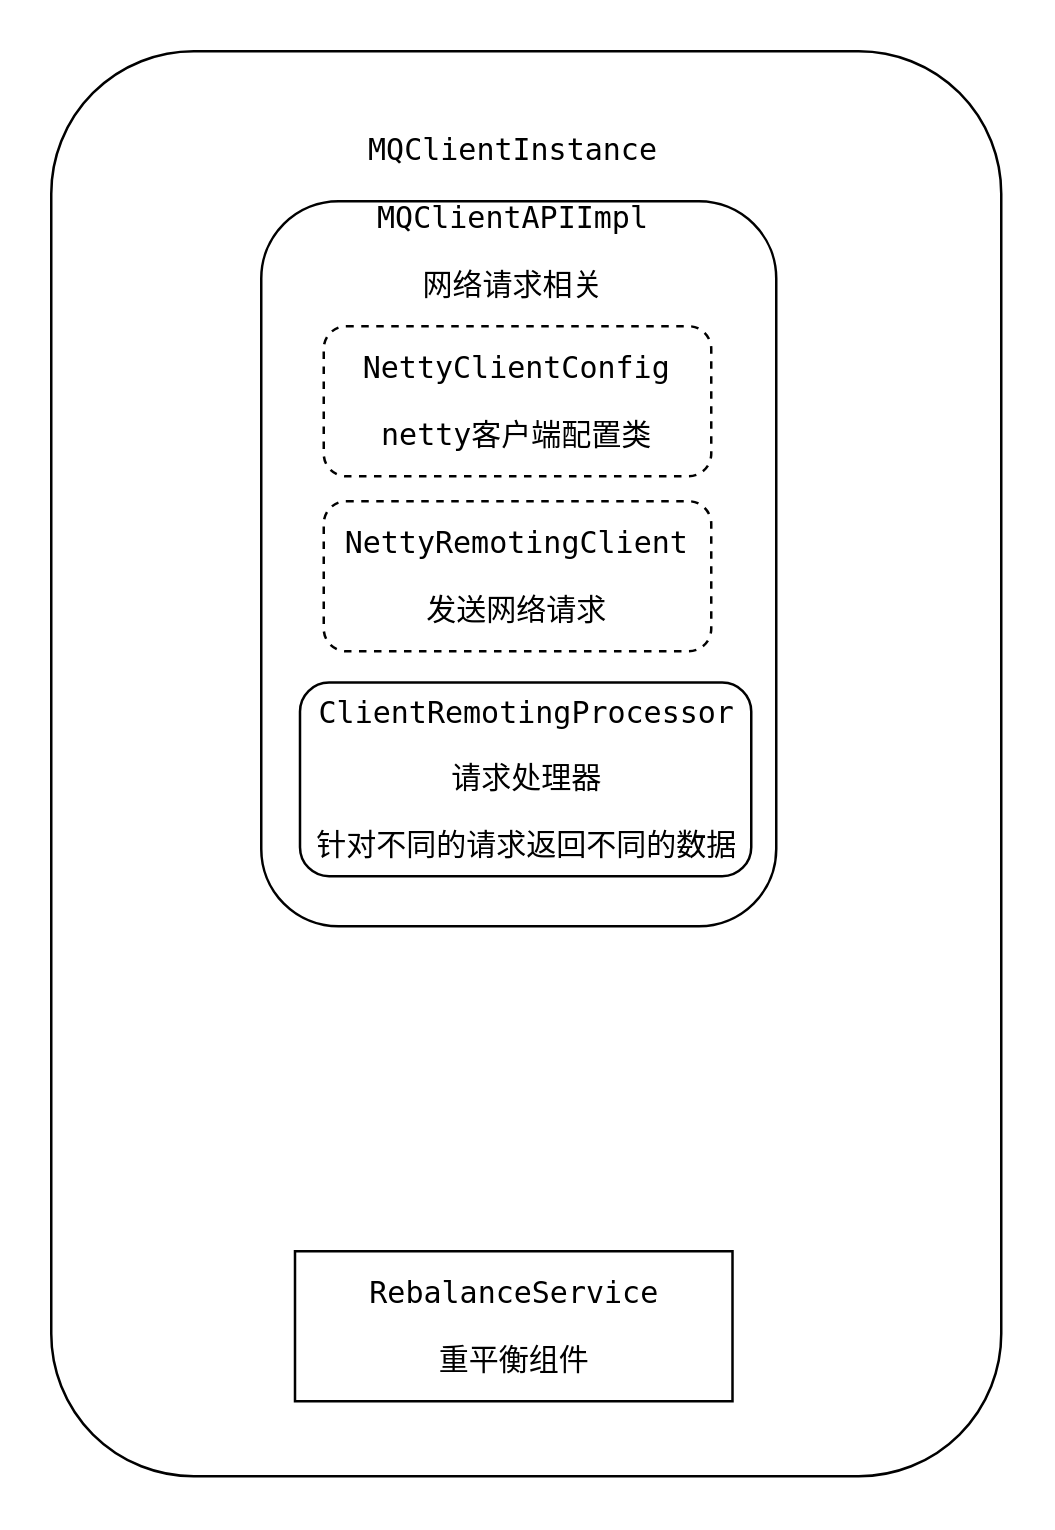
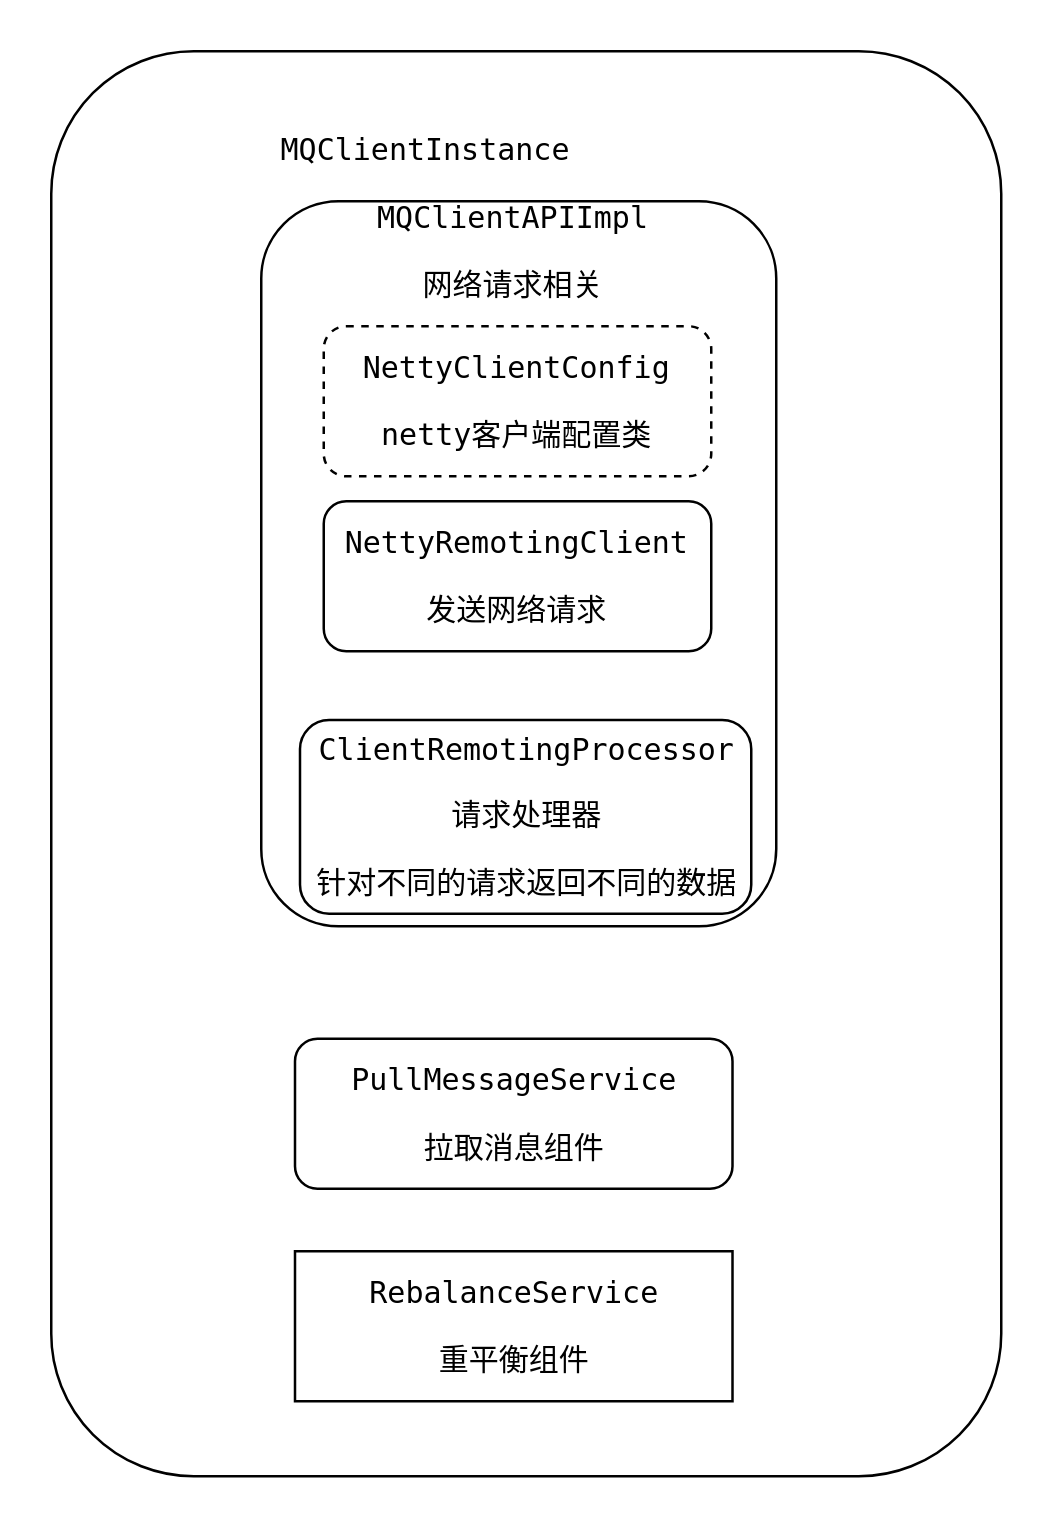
node "MQClientInstance": moved (514, 151) -> (426, 151)
node "NettyRemotingClient发送网络请求": style dashed -> solid
node "ClientRemotingProcessor请求处理器针对不同的请求返回不同的数据": moved (526, 779) -> (526, 817)
node "PullMessageService拉取消息组件": added
